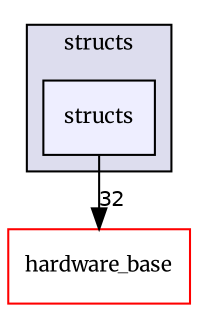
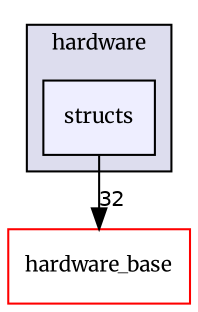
cluster "structs": label "structs" -> "hardware"
